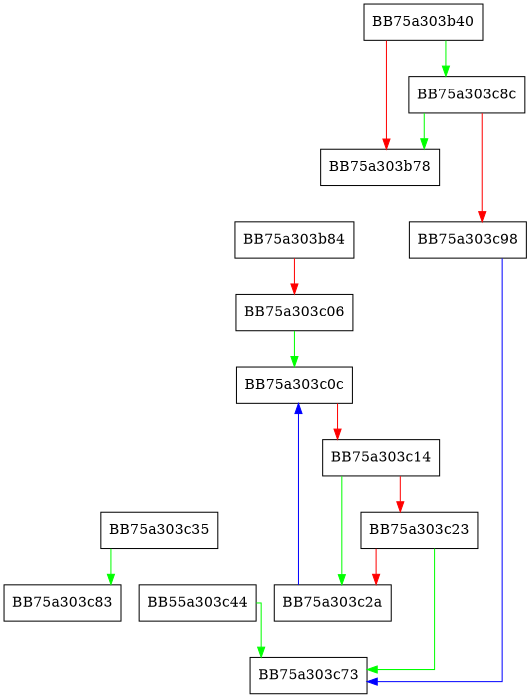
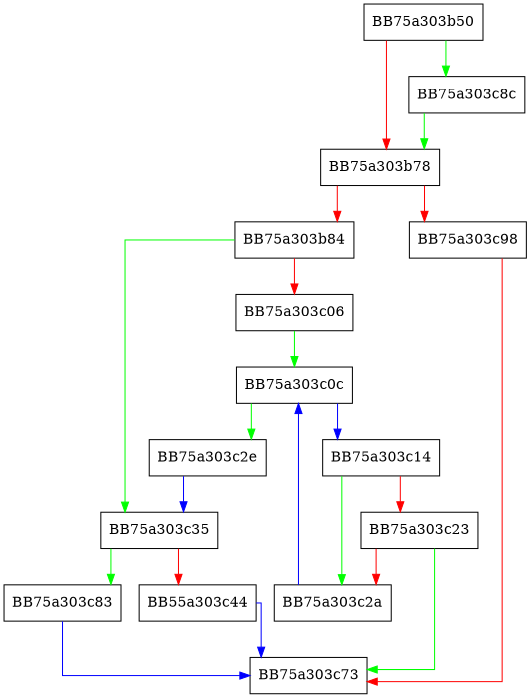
node "BB75a303b40": label "BB75a303b40" -> "BB75a303b50"
edge "BB75a303c8c" -> "BB75a303c98": now "BB75a303b78" -> "BB75a303c98"
edge "BB75a303b78" -> "BB75a303b84": added
edge "BB75a303b84" -> "BB75a303c35": added
edge "BB75a303c0c" -> "BB75a303c14": color red -> blue
node "BB75a303c2e": added
edge "BB75a303c98" -> "BB75a303c73": color blue -> red
edge "BB75a303c35" -> "BB55a303c44": added
edge "BB55a303c44" -> "BB75a303c73": color green -> blue
edge "BB75a303c83" -> "BB75a303c73": added
